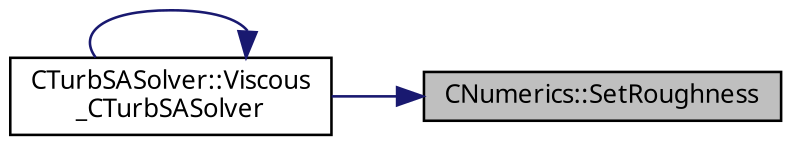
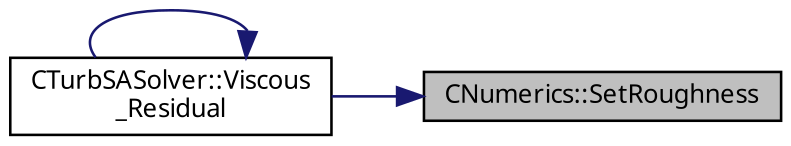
node "CTurbSASolver::Viscous _CTurbSASolver": label "CTurbSASolver::Viscous _CTurbSASolver" -> "CTurbSASolver::Viscous _Residual"
